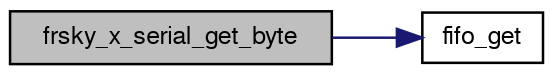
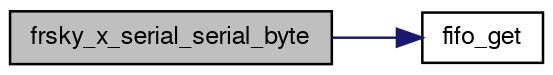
node "frsky_x_serial_get_byte": label "frsky_x_serial_get_byte" -> "frsky_x_serial_serial_byte"
